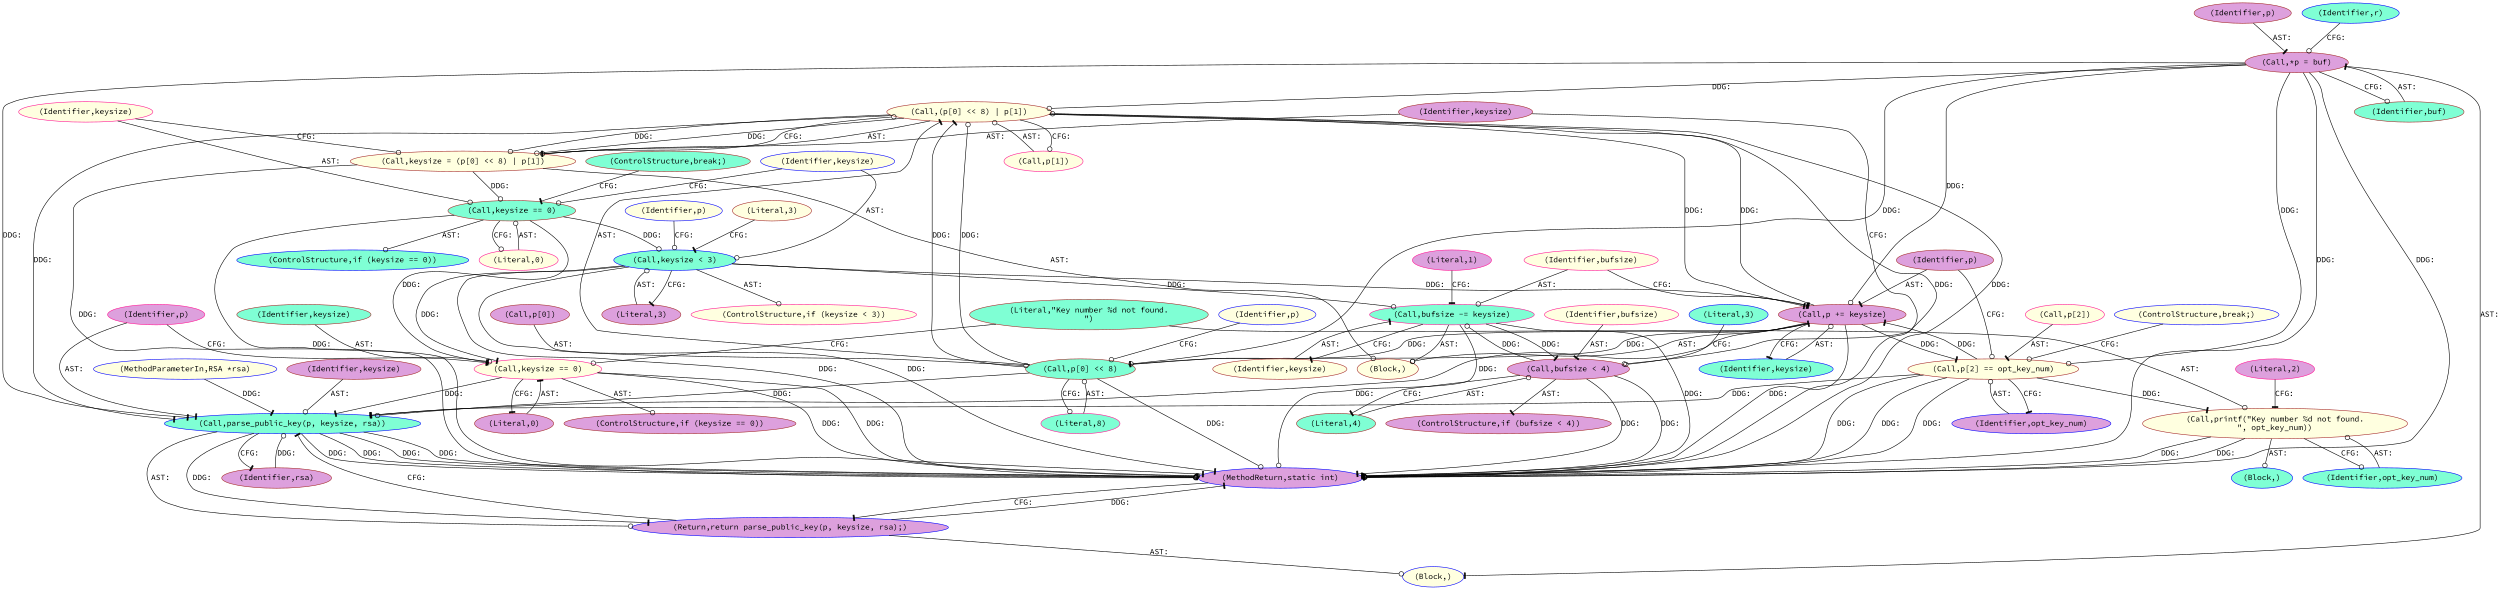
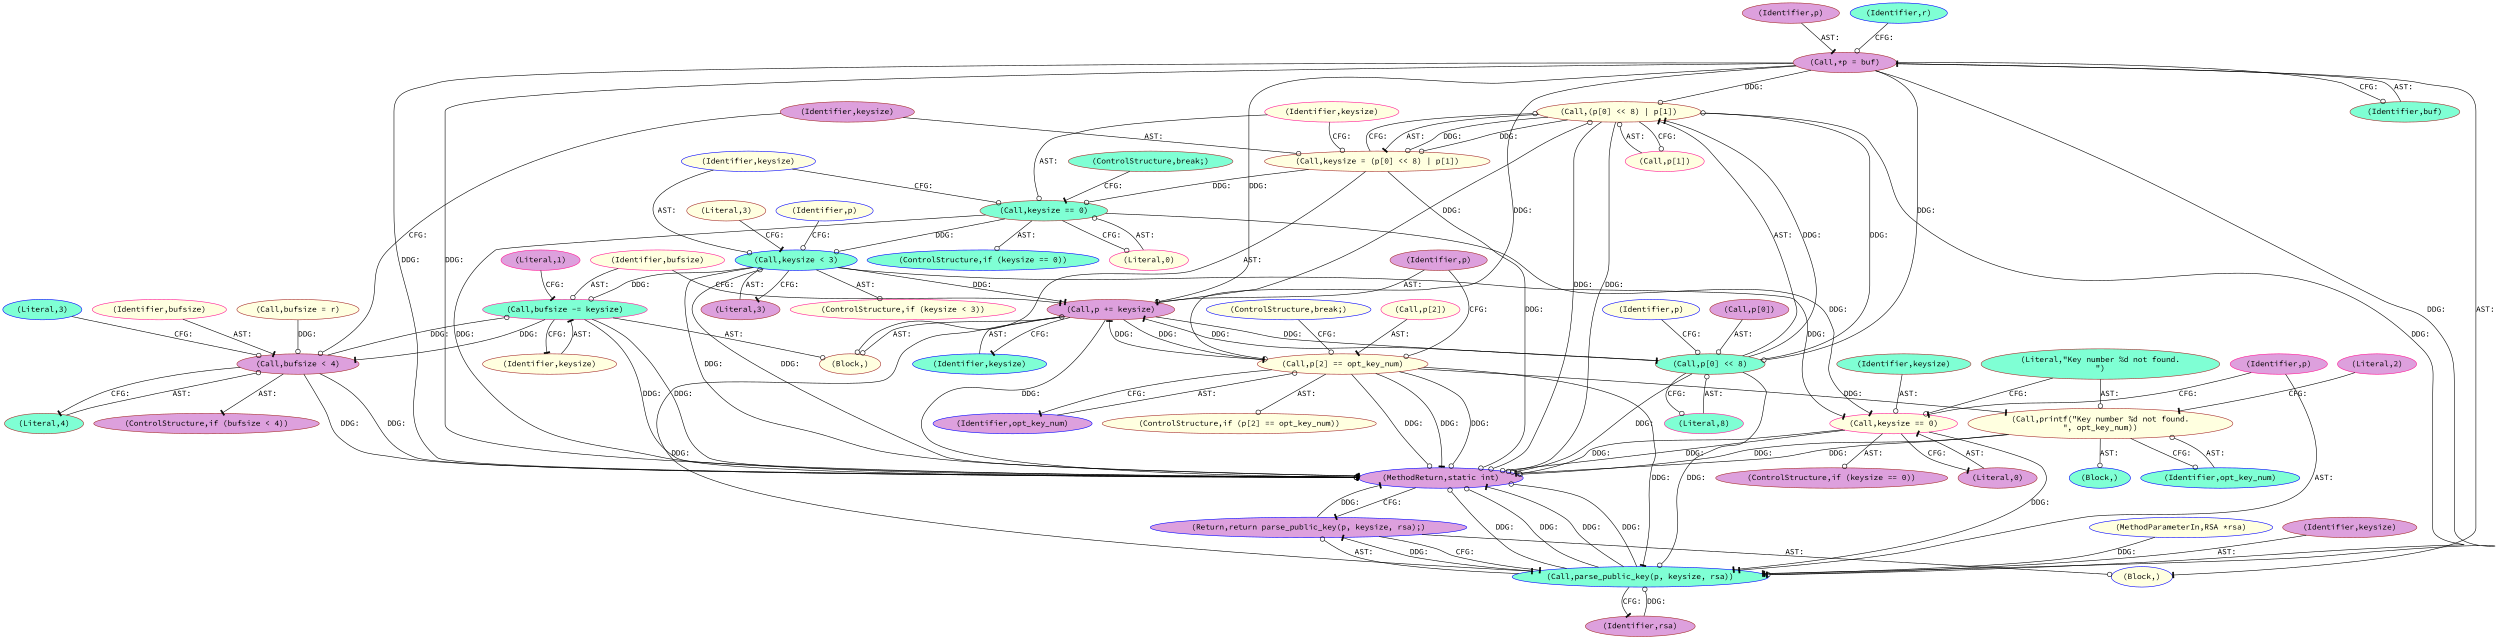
edge "(Call,(p[0] << 8) | p[1])" -> "(Call,p += keysize)": removed, label "DDG:"
node "(Call,bufsize = r)": added
node "(ControlStructure,if (p[2] == opt_key_num))": added
